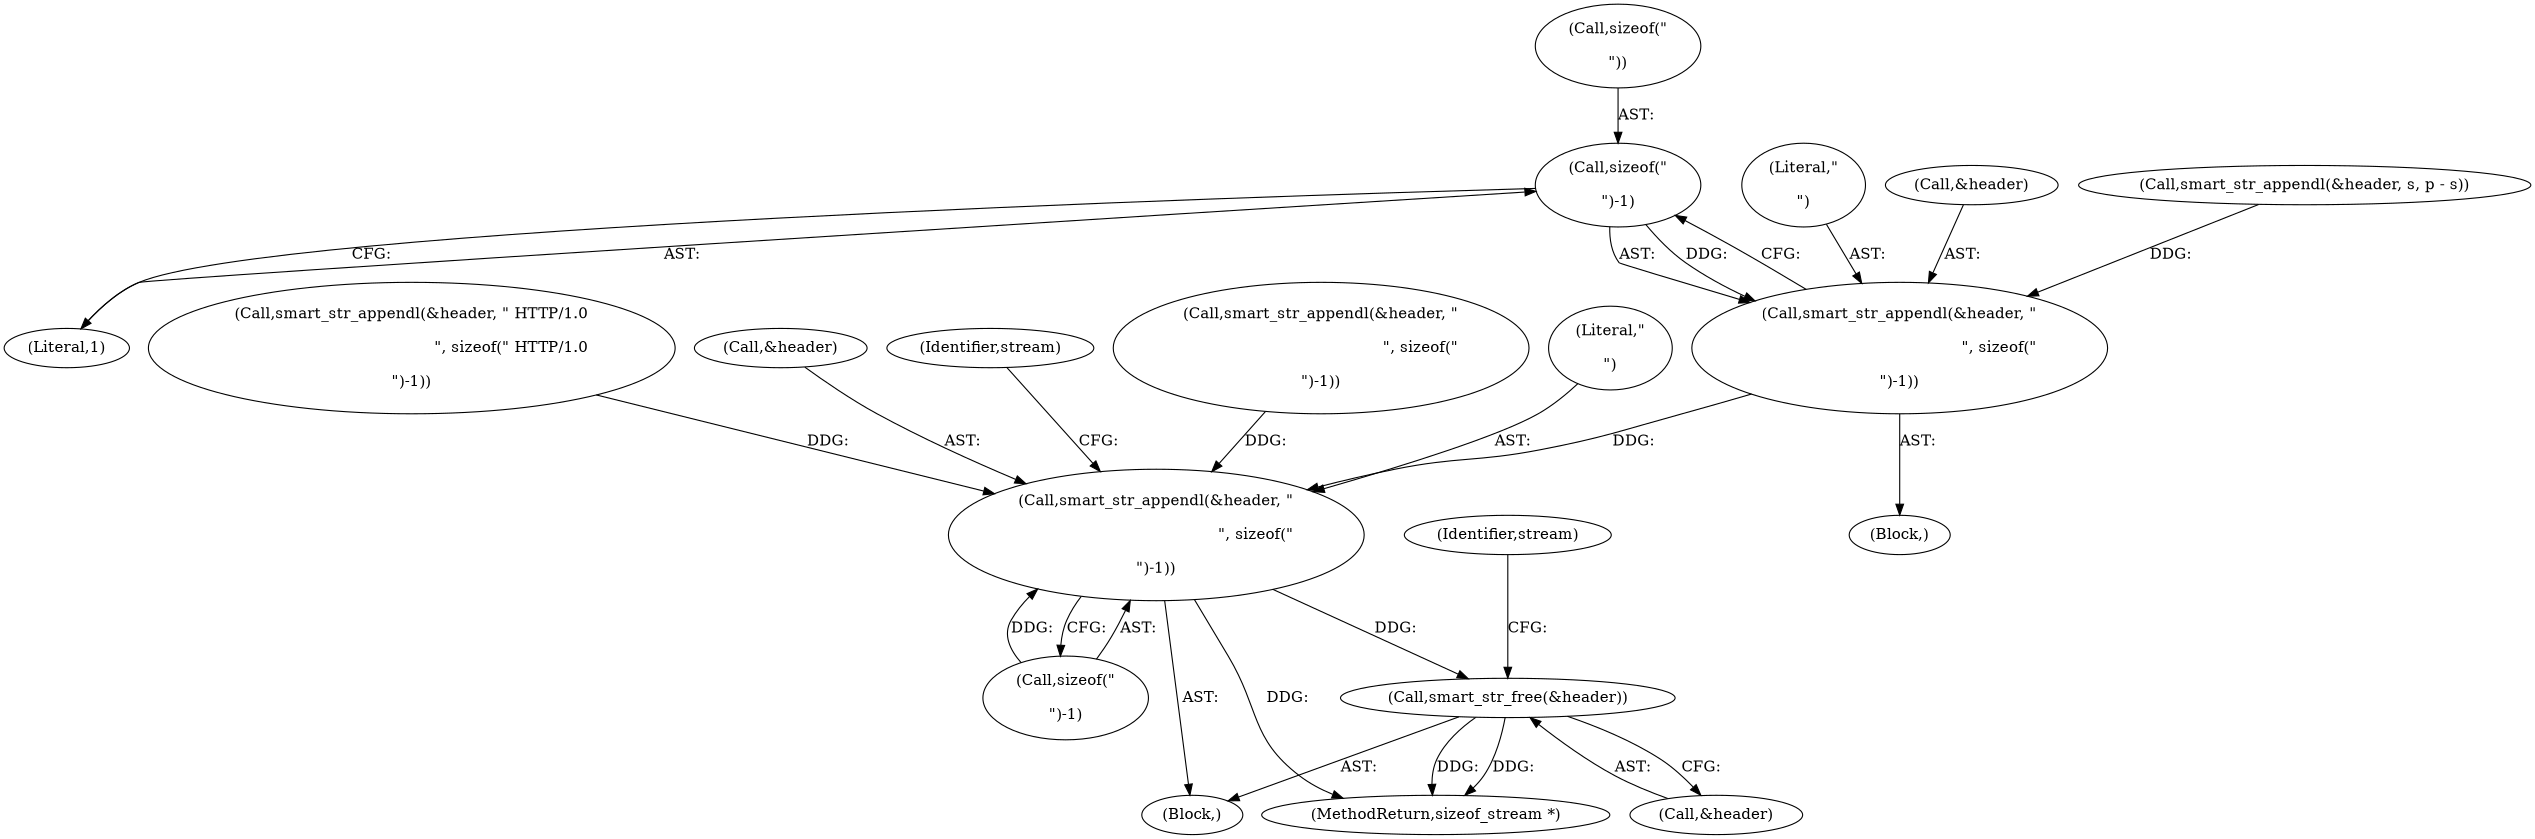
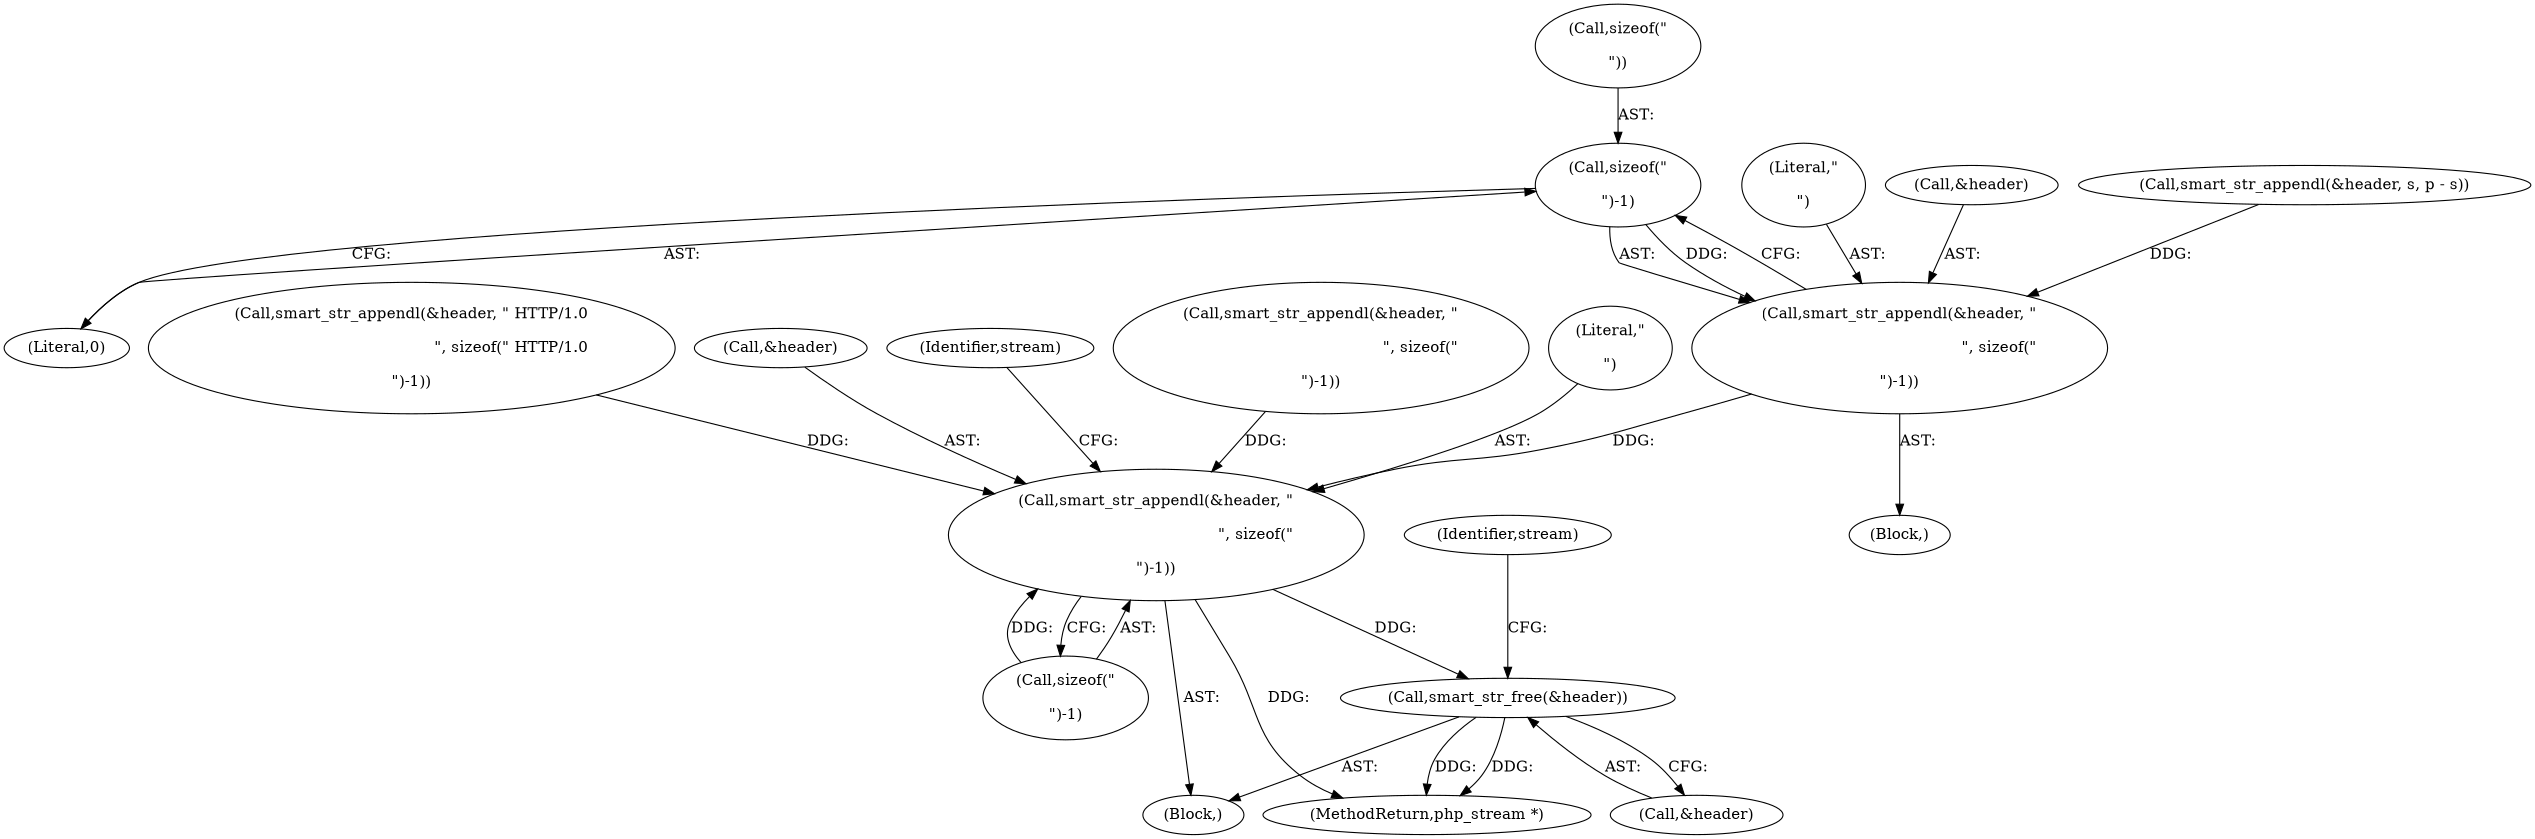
node "(Literal,1)": label "(Literal,1)" -> "(Literal,0)"
node "(MethodReturn,sizeof_stream *)": label "(MethodReturn,sizeof_stream *)" -> "(MethodReturn,php_stream *)"
